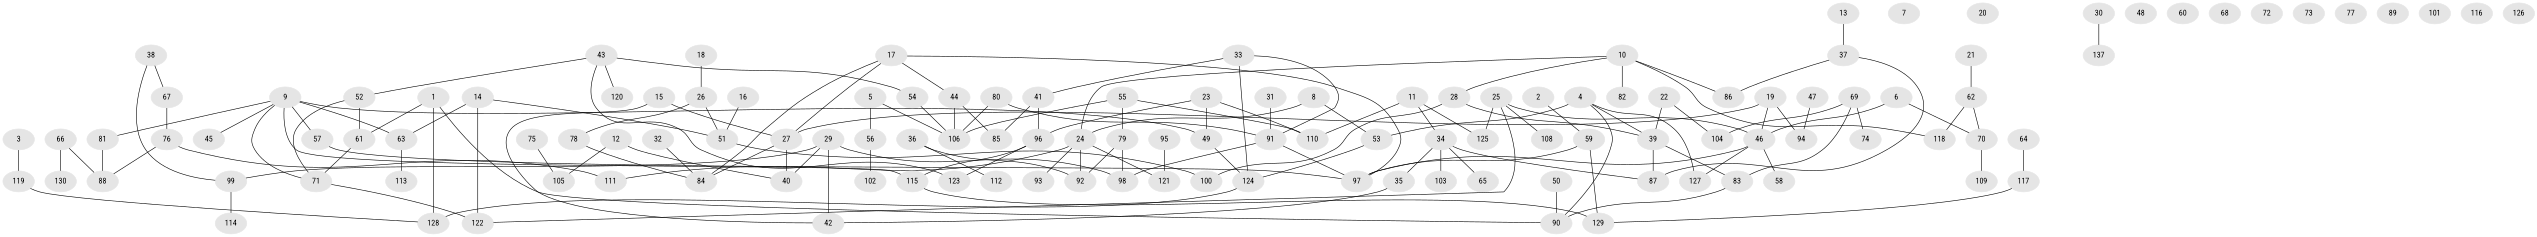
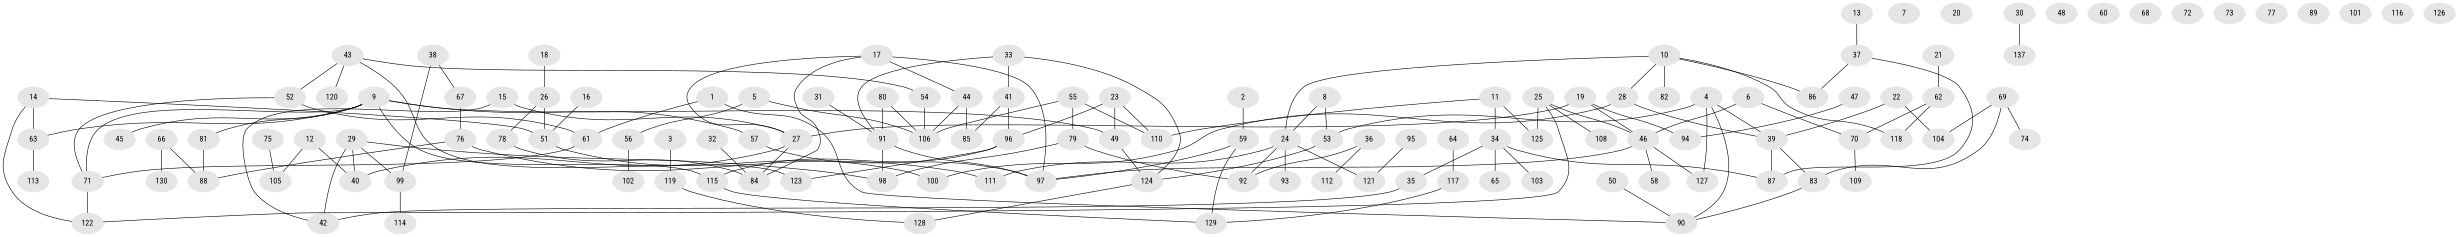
edge "1" -- "128": removed
